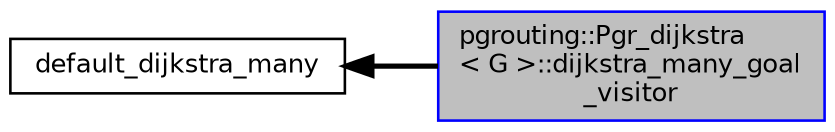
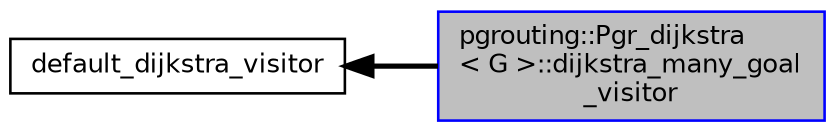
node "default_dijkstra_many": label "default_dijkstra_many" -> "default_dijkstra_visitor"
